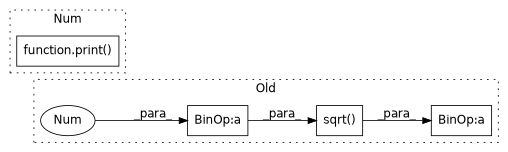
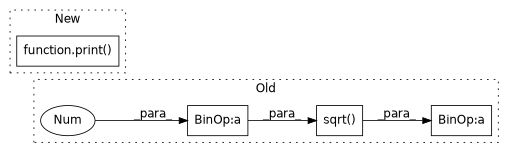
cluster "Num": label "Num" -> "New"
